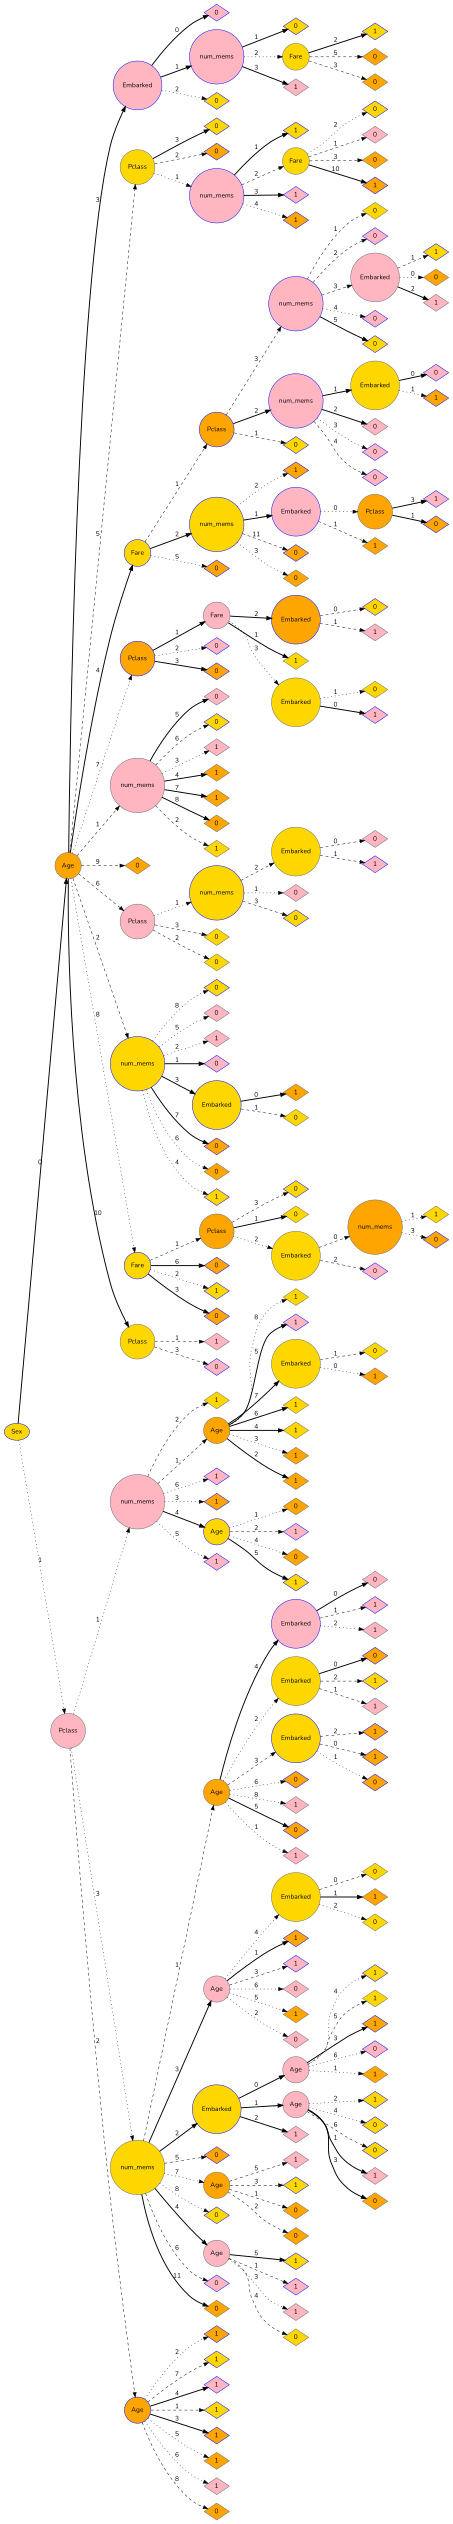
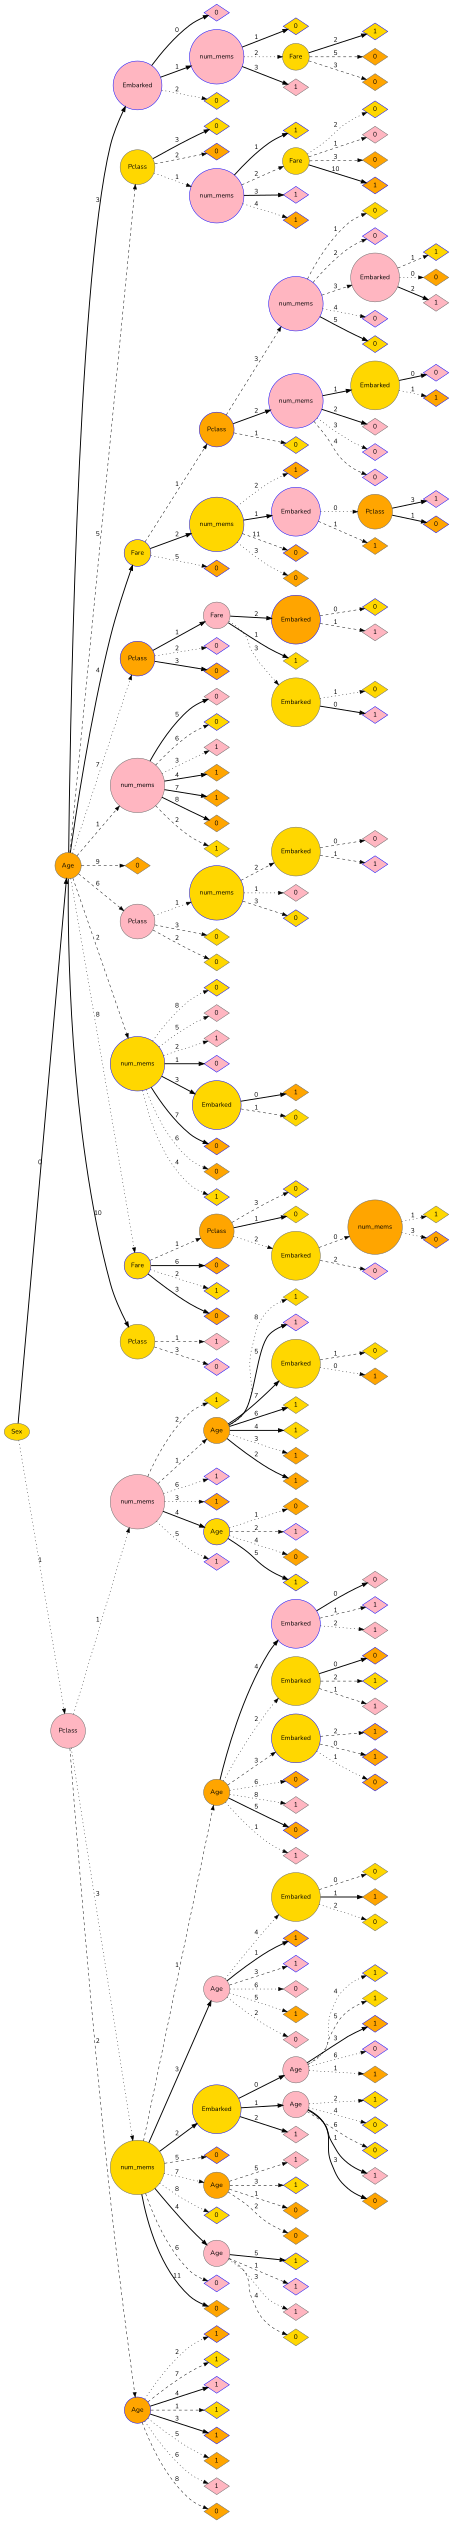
node "Sex": color blue -> gray40
